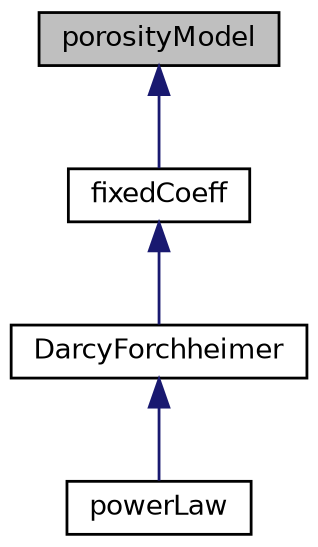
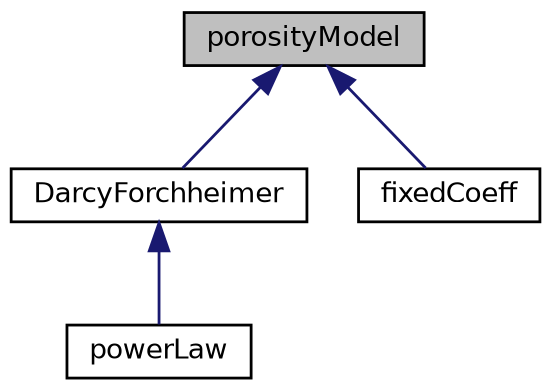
edge "DarcyForchheimer" -> "fixedCoeff": now "DarcyForchheimer" -> "porosityModel"
